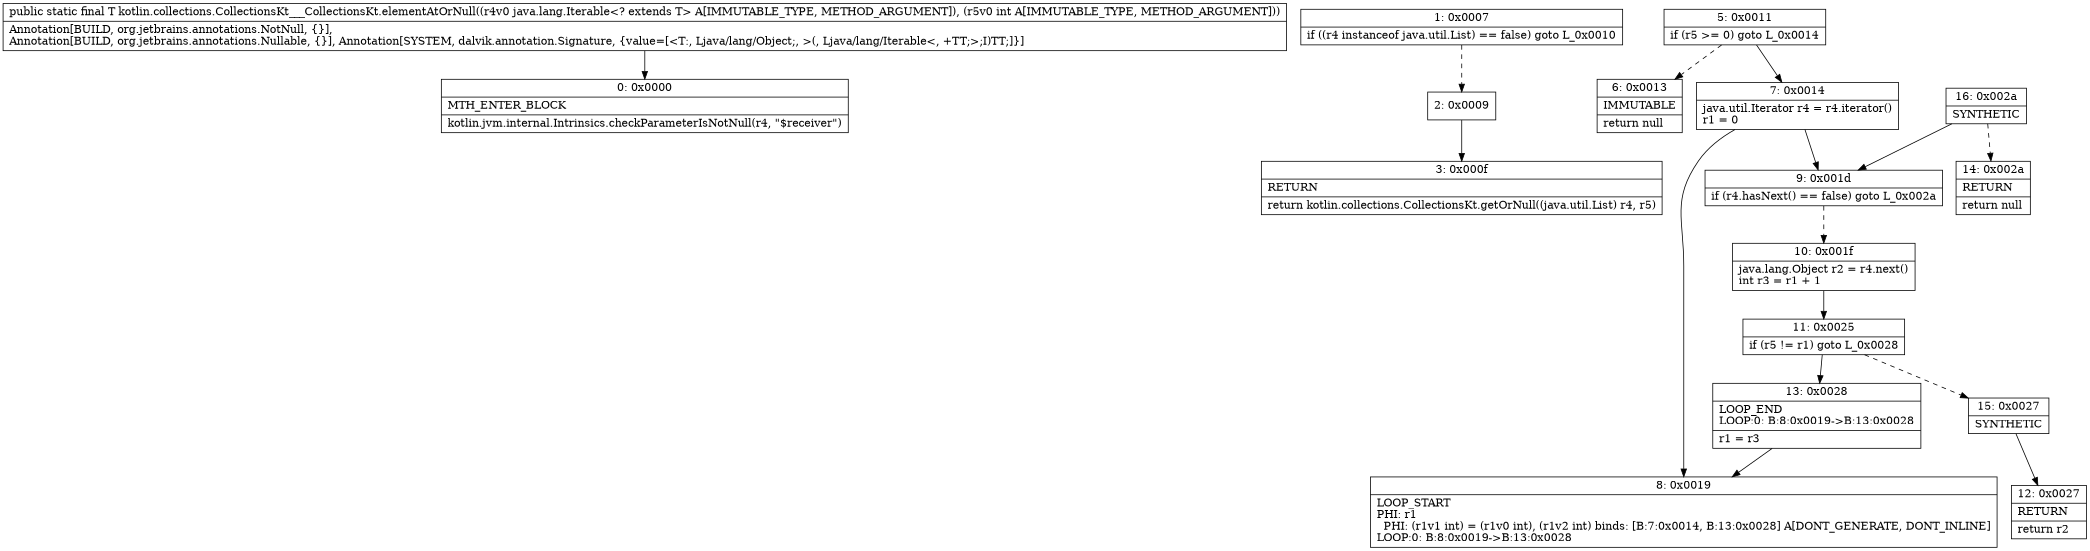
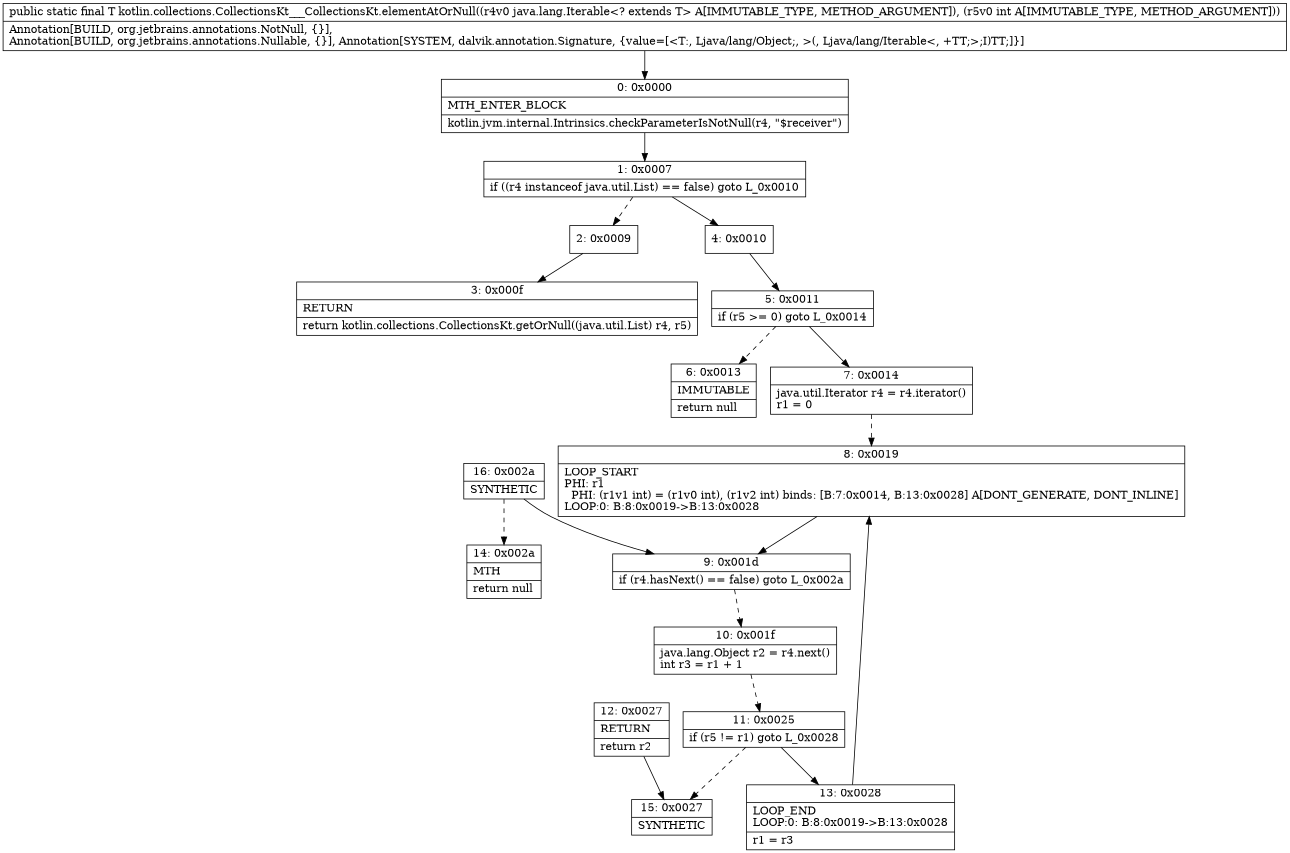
edge "0: 0x0000" -> "1: 0x0007": added
edge "7: 0x0014" -> "9: 0x001d": now "8: 0x0019" -> "9: 0x001d"
node "14: 0x002a": text "RETURN" -> "MTH"
node "4: 0x0010": added
edge "7: 0x0014" -> "8: 0x0019": style solid -> dashed
edge "10: 0x001f" -> "11: 0x0025": style solid -> dashed
edge "15: 0x0027" -> "12: 0x0027": reversed
